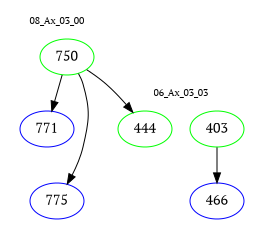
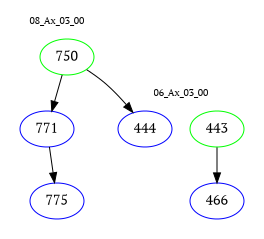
cluster "06_Ax_03_03": label "06_Ax_03_03" -> "06_Ax_03_00"
edge "750" -> "775": now "771" -> "775"
node "444": color green -> blue
node "403": label "403" -> "443"
